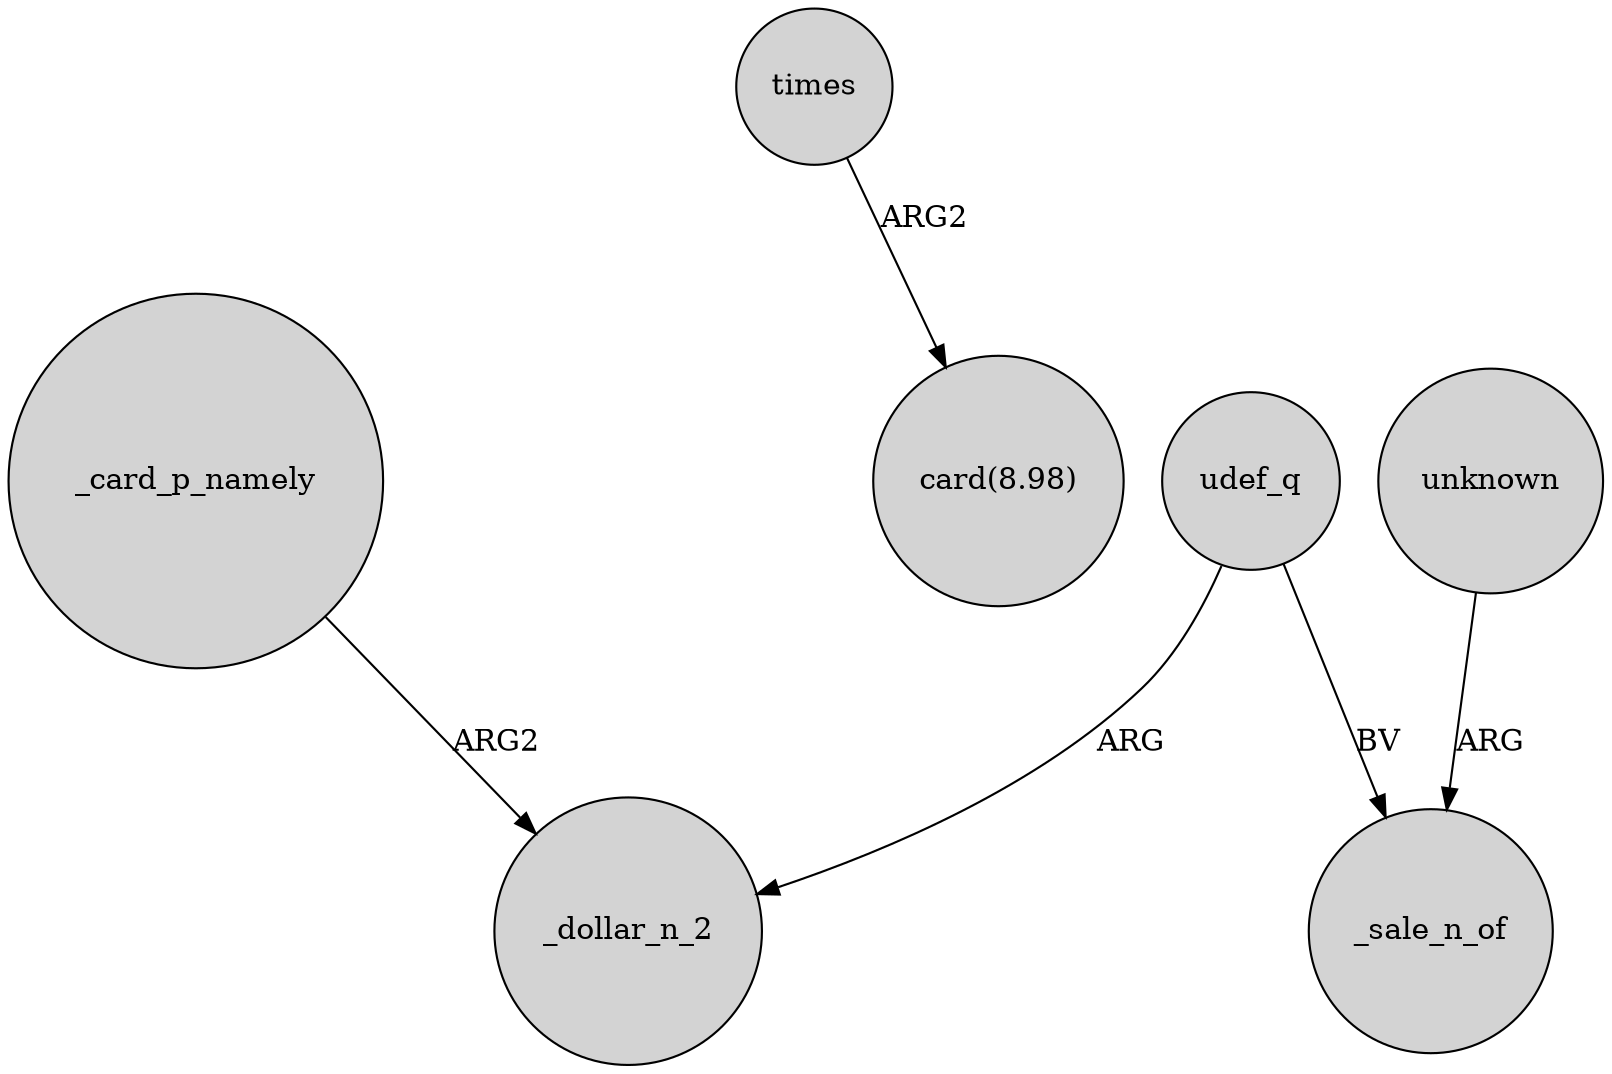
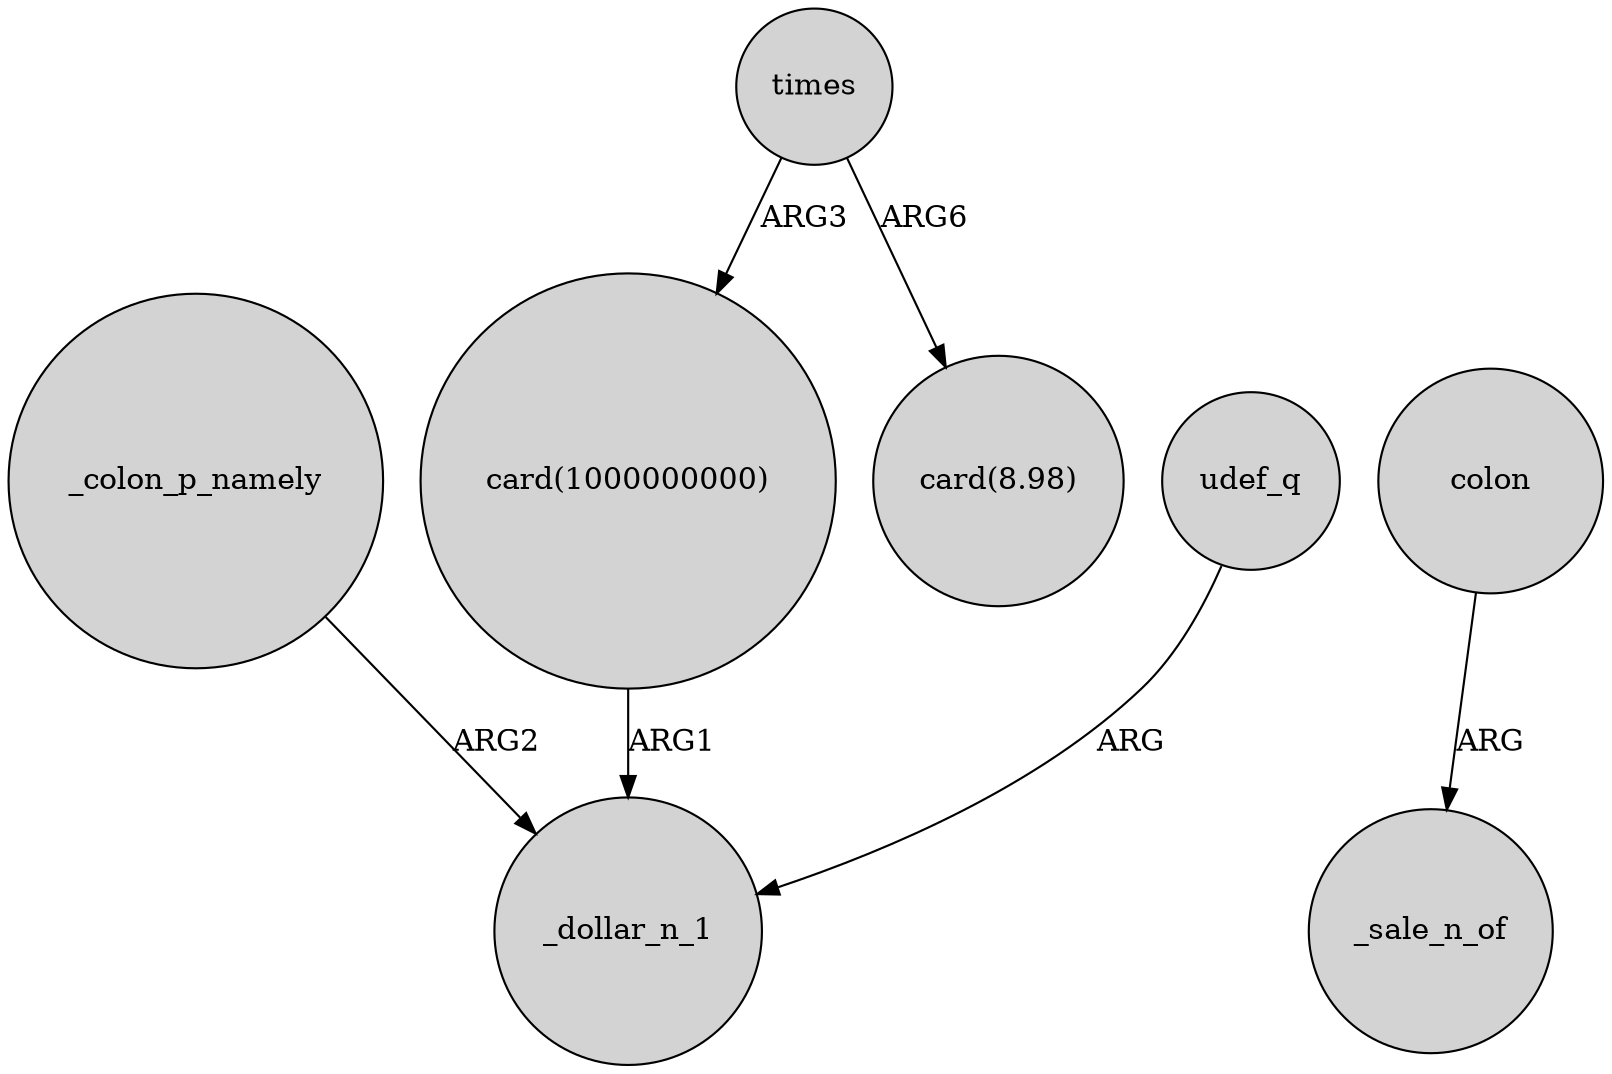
edge "times" -> "card(8.98)": label "ARG2" -> "ARG6"
node "_card_p_namely": label "_card_p_namely" -> "_colon_p_namely"
node "card(1000000000)": added
node "unknown": label "unknown" -> "colon"
edge "udef_q" -> "_sale_n_of": removed, label "BV"
node "_dollar_n_2": label "_dollar_n_2" -> "_dollar_n_1"
